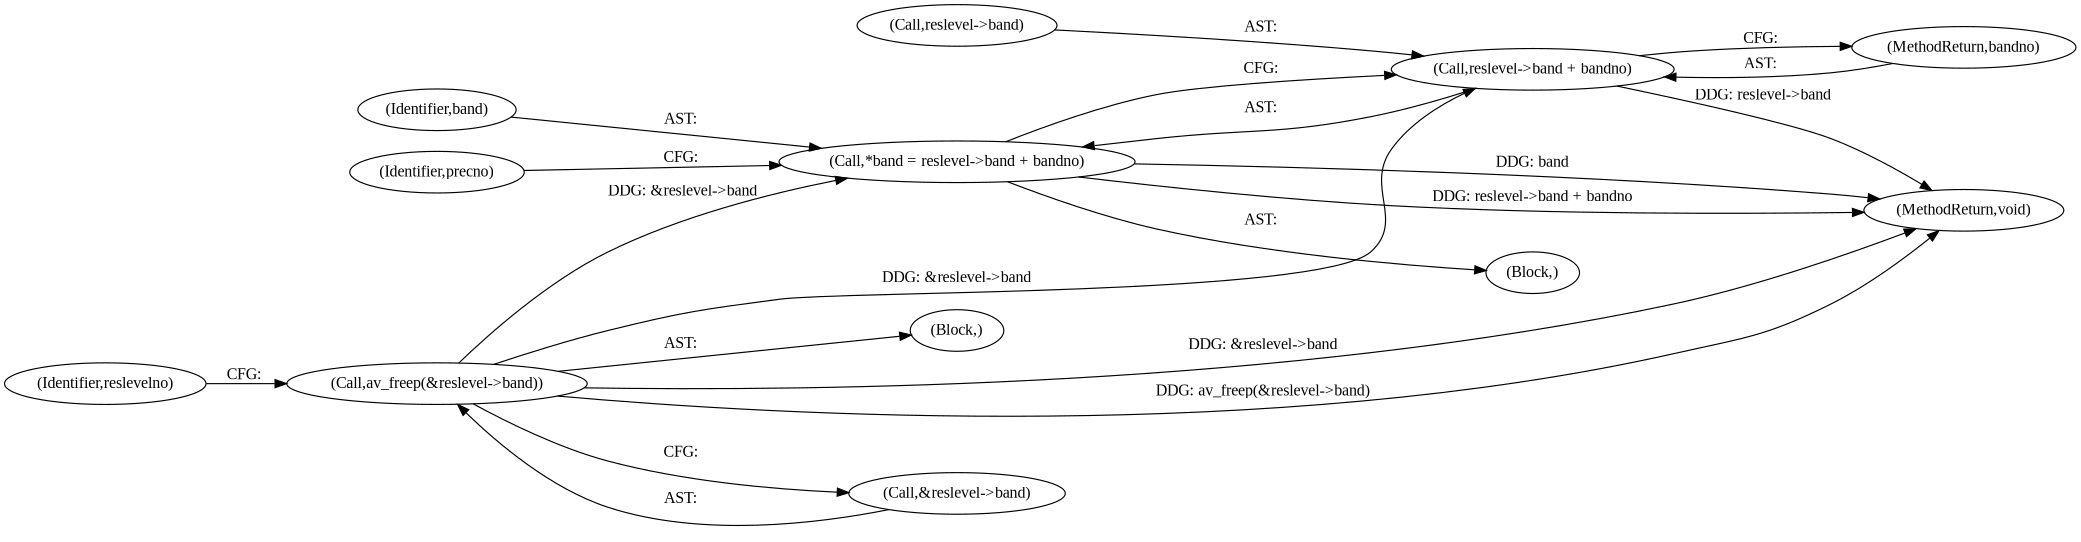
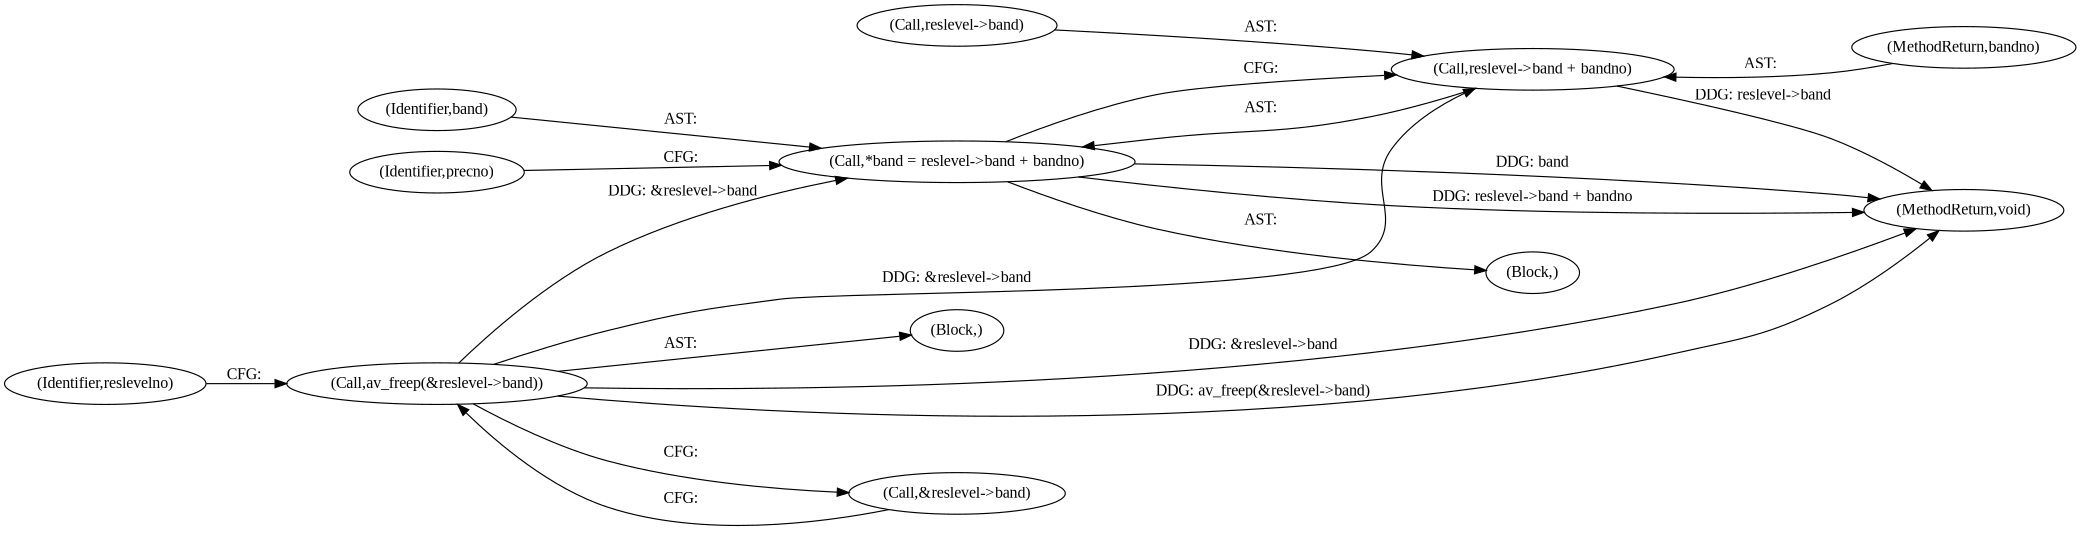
edge "(Call,reslevel->band + bandno)" -> "(MethodReturn,bandno)": removed, label "CFG:"
edge "(Call,&reslevel->band)" -> "(Call,av_freep(&reslevel->band))": label "AST: " -> "CFG: "
